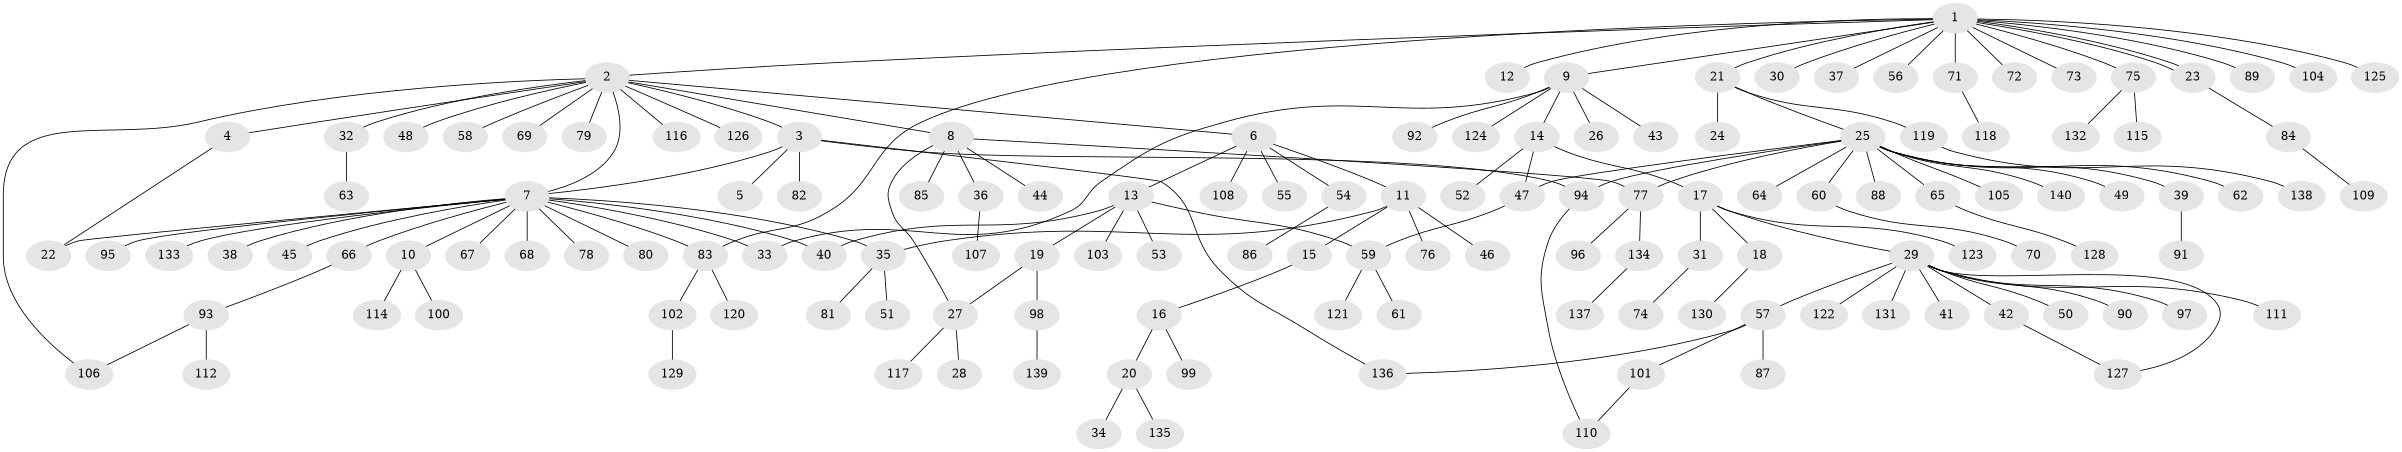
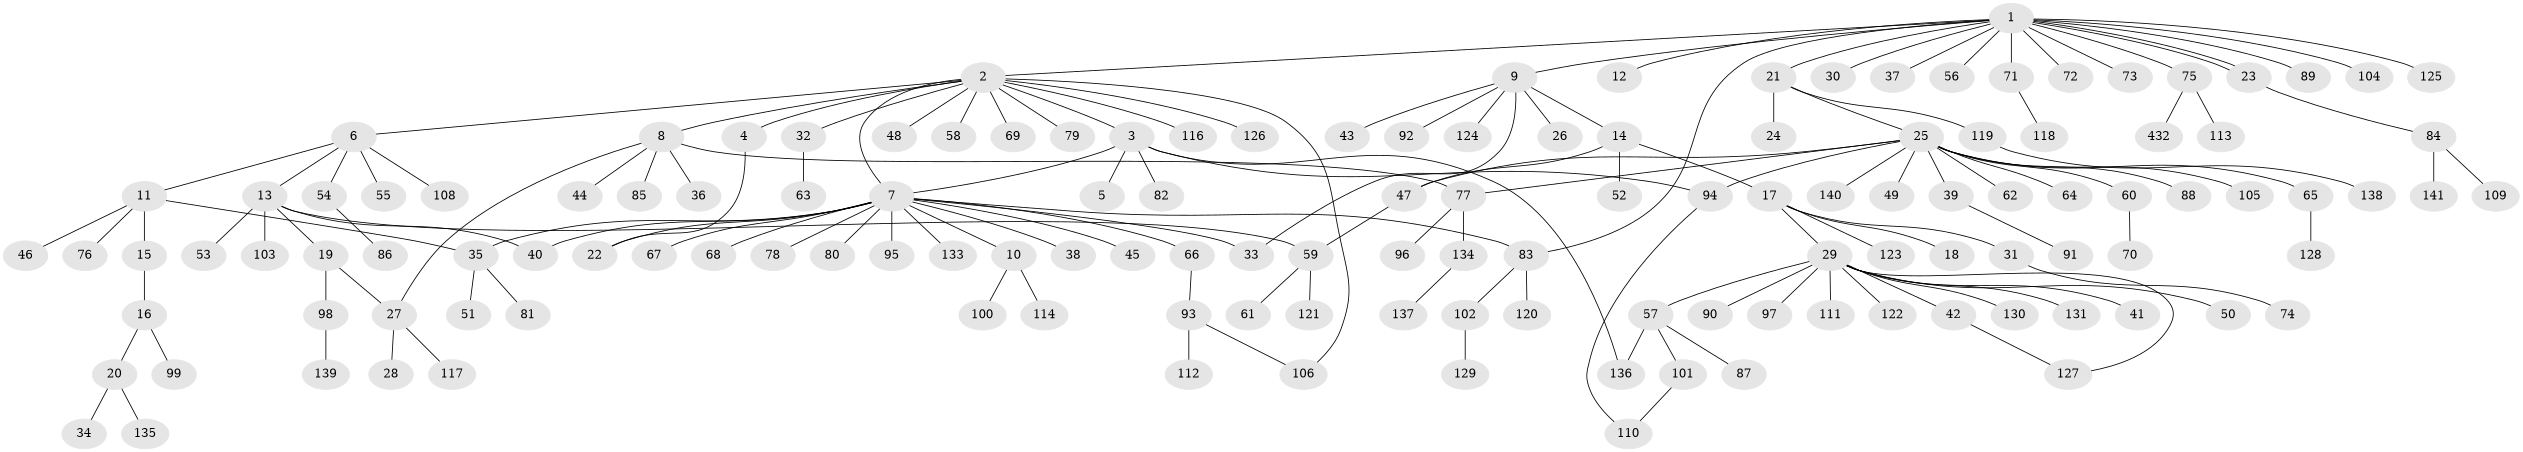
node "132": label "132" -> "432"
node "115": label "115" -> "113"
node "141": added
node "107": removed
edge "18" -- "130": now "29" -- "130"
